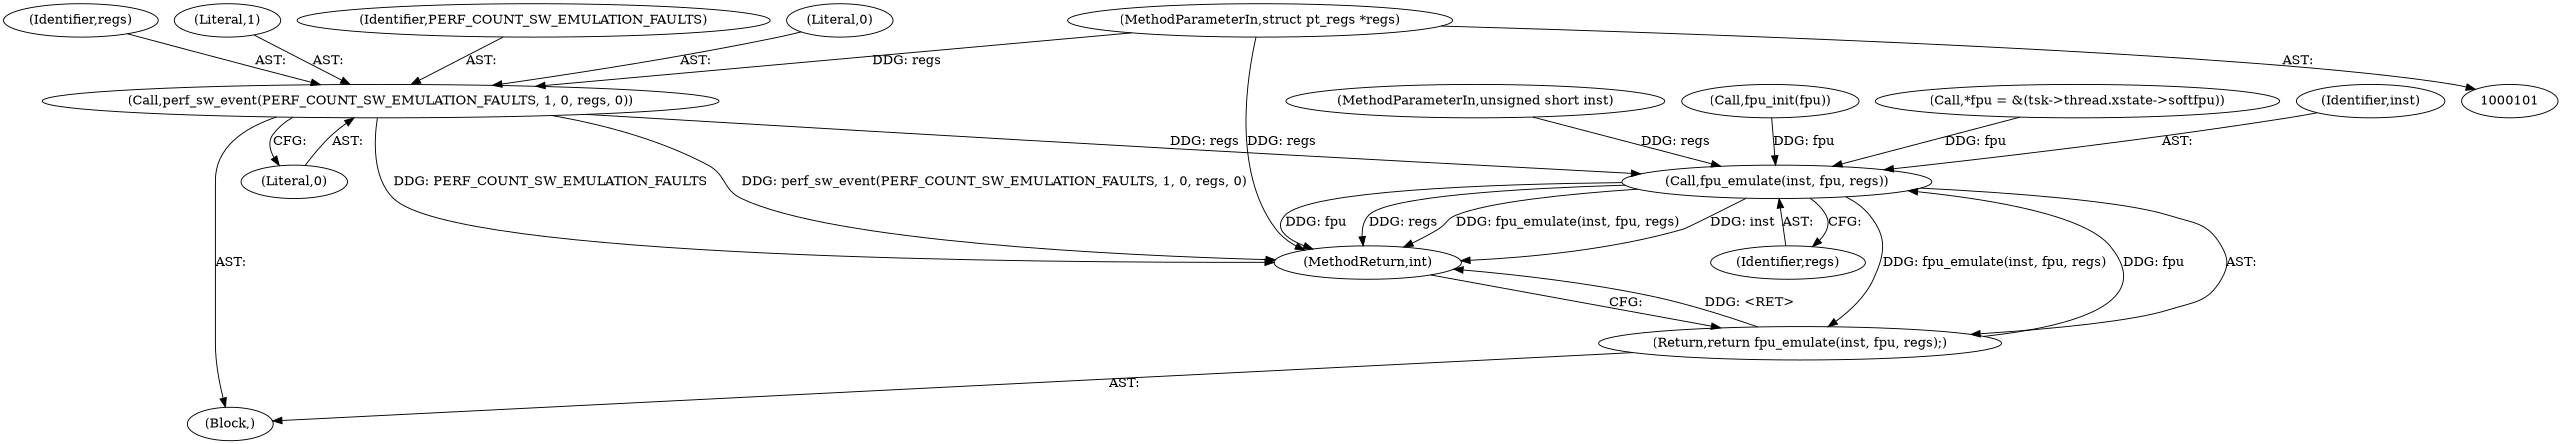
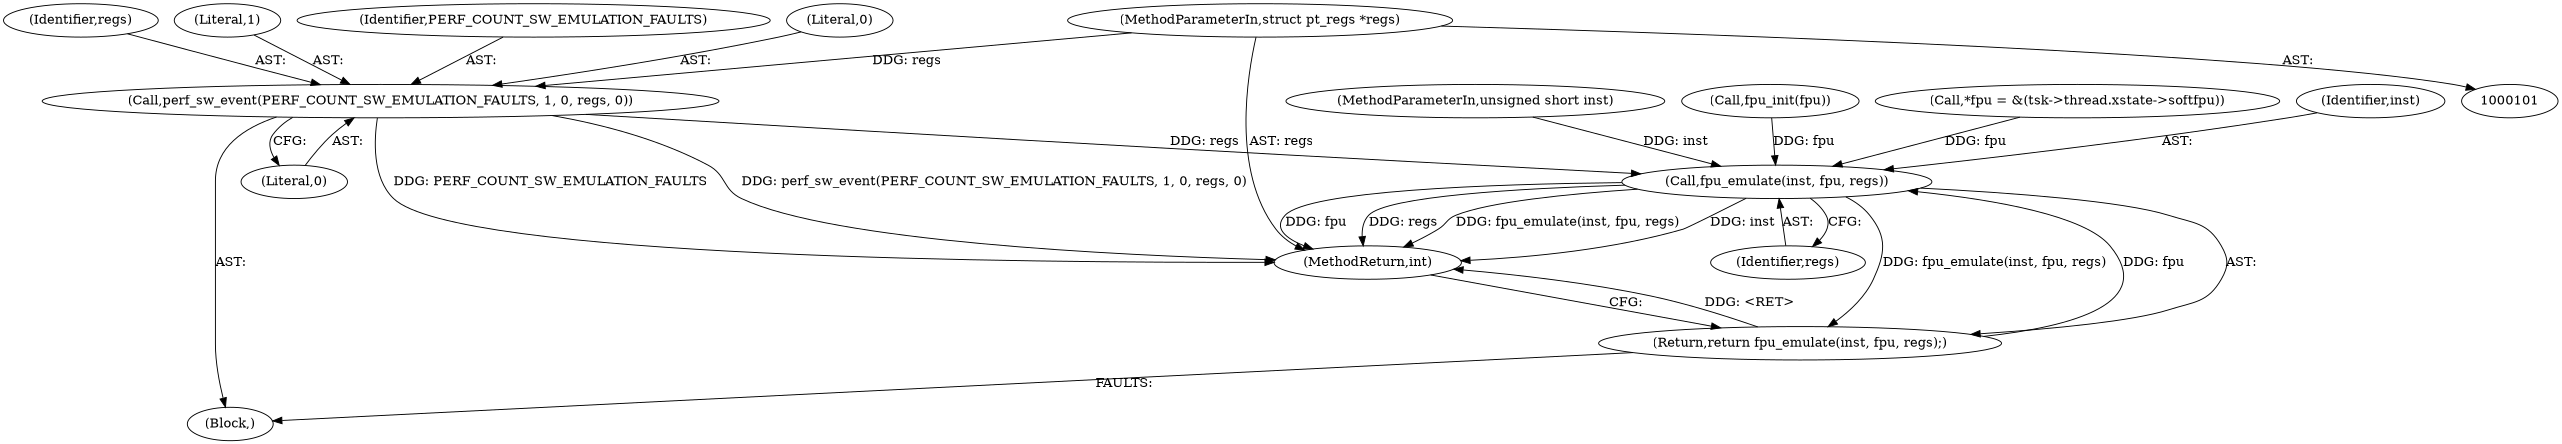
edge "(MethodParameterIn,struct pt_regs *regs)" -> "(MethodReturn,int)": label "DDG: regs" -> "AST: regs"
edge "(MethodParameterIn,unsigned short inst)" -> "(Call,fpu_emulate(inst, fpu, regs))": label "DDG: regs" -> "DDG: inst"
edge "(Return,return fpu_emulate(inst, fpu, regs);)" -> "(Block,)": label "AST: " -> "FAULTS: "
